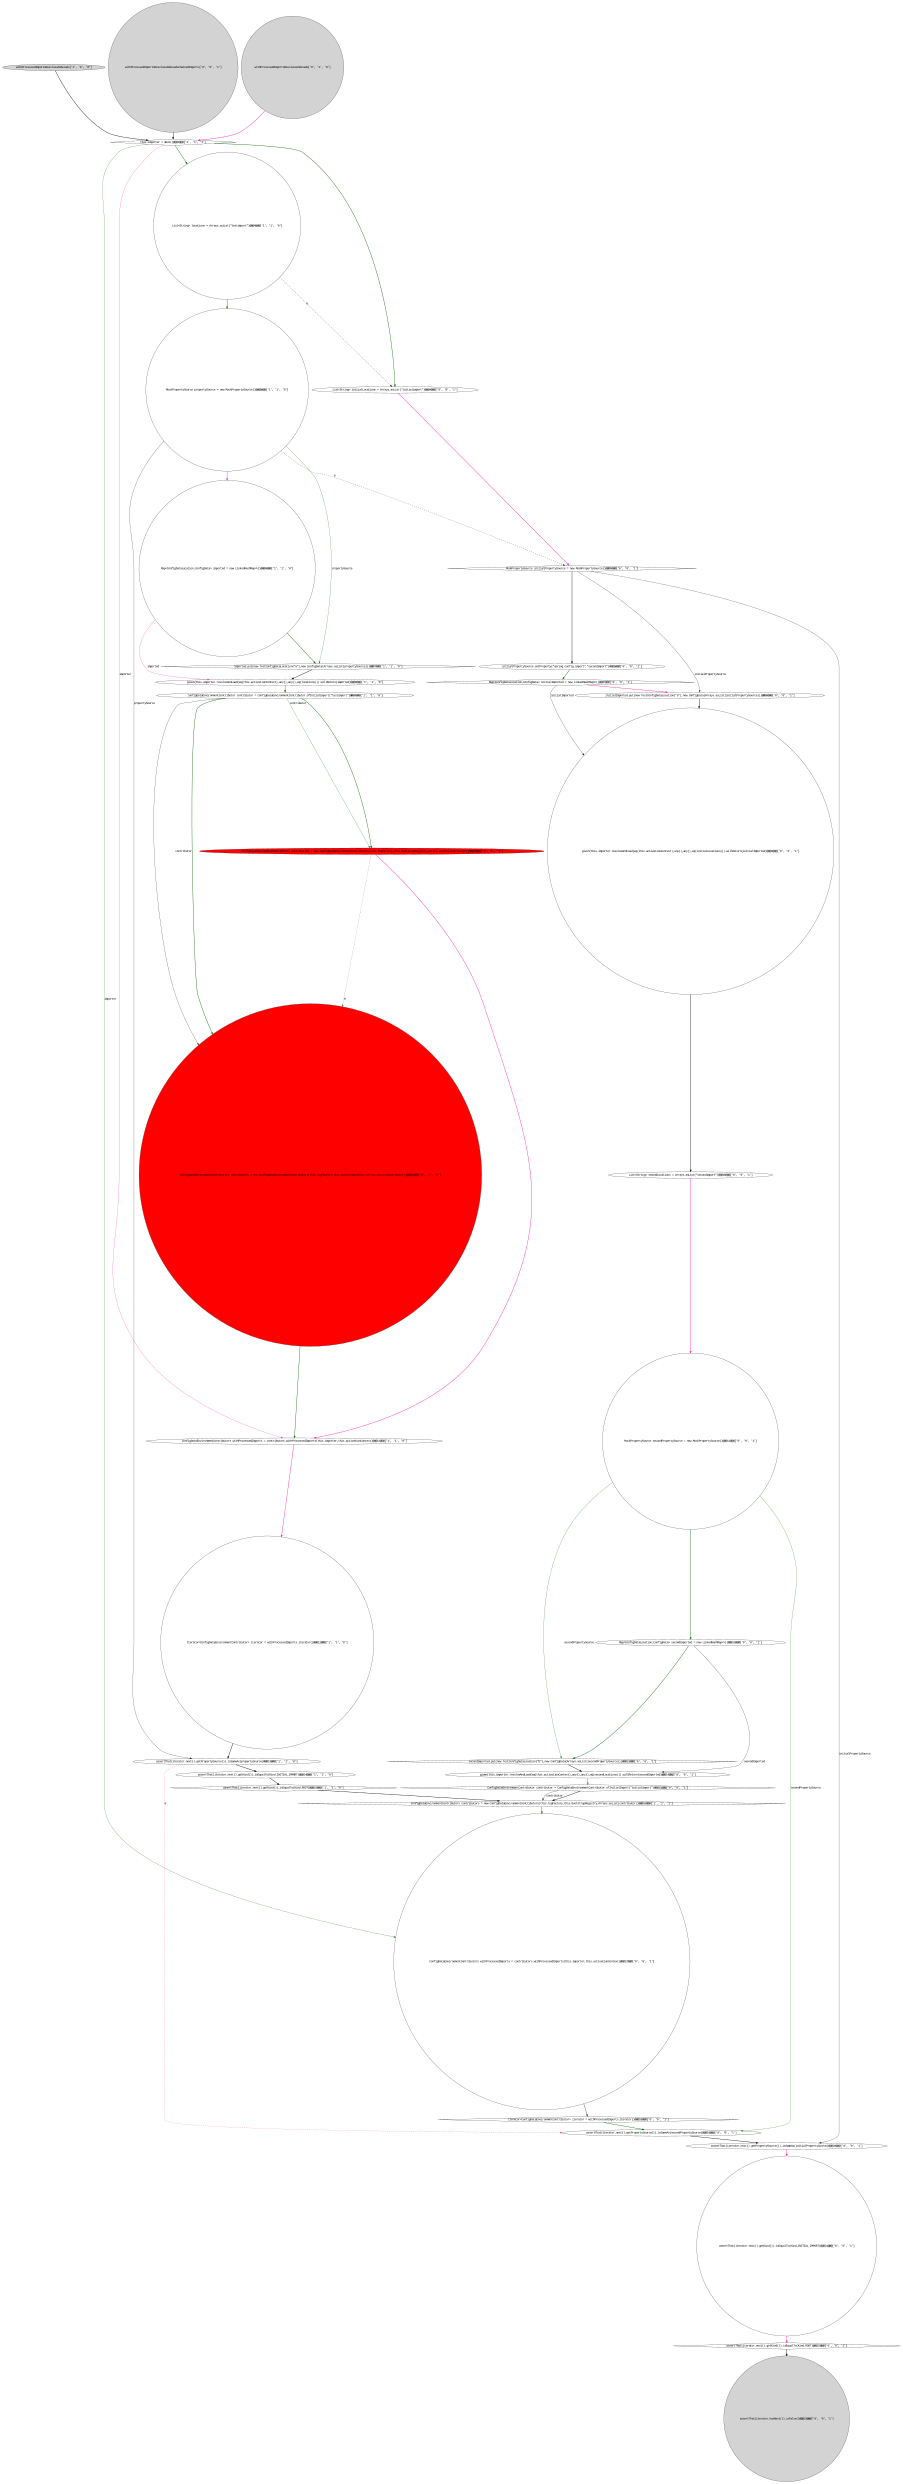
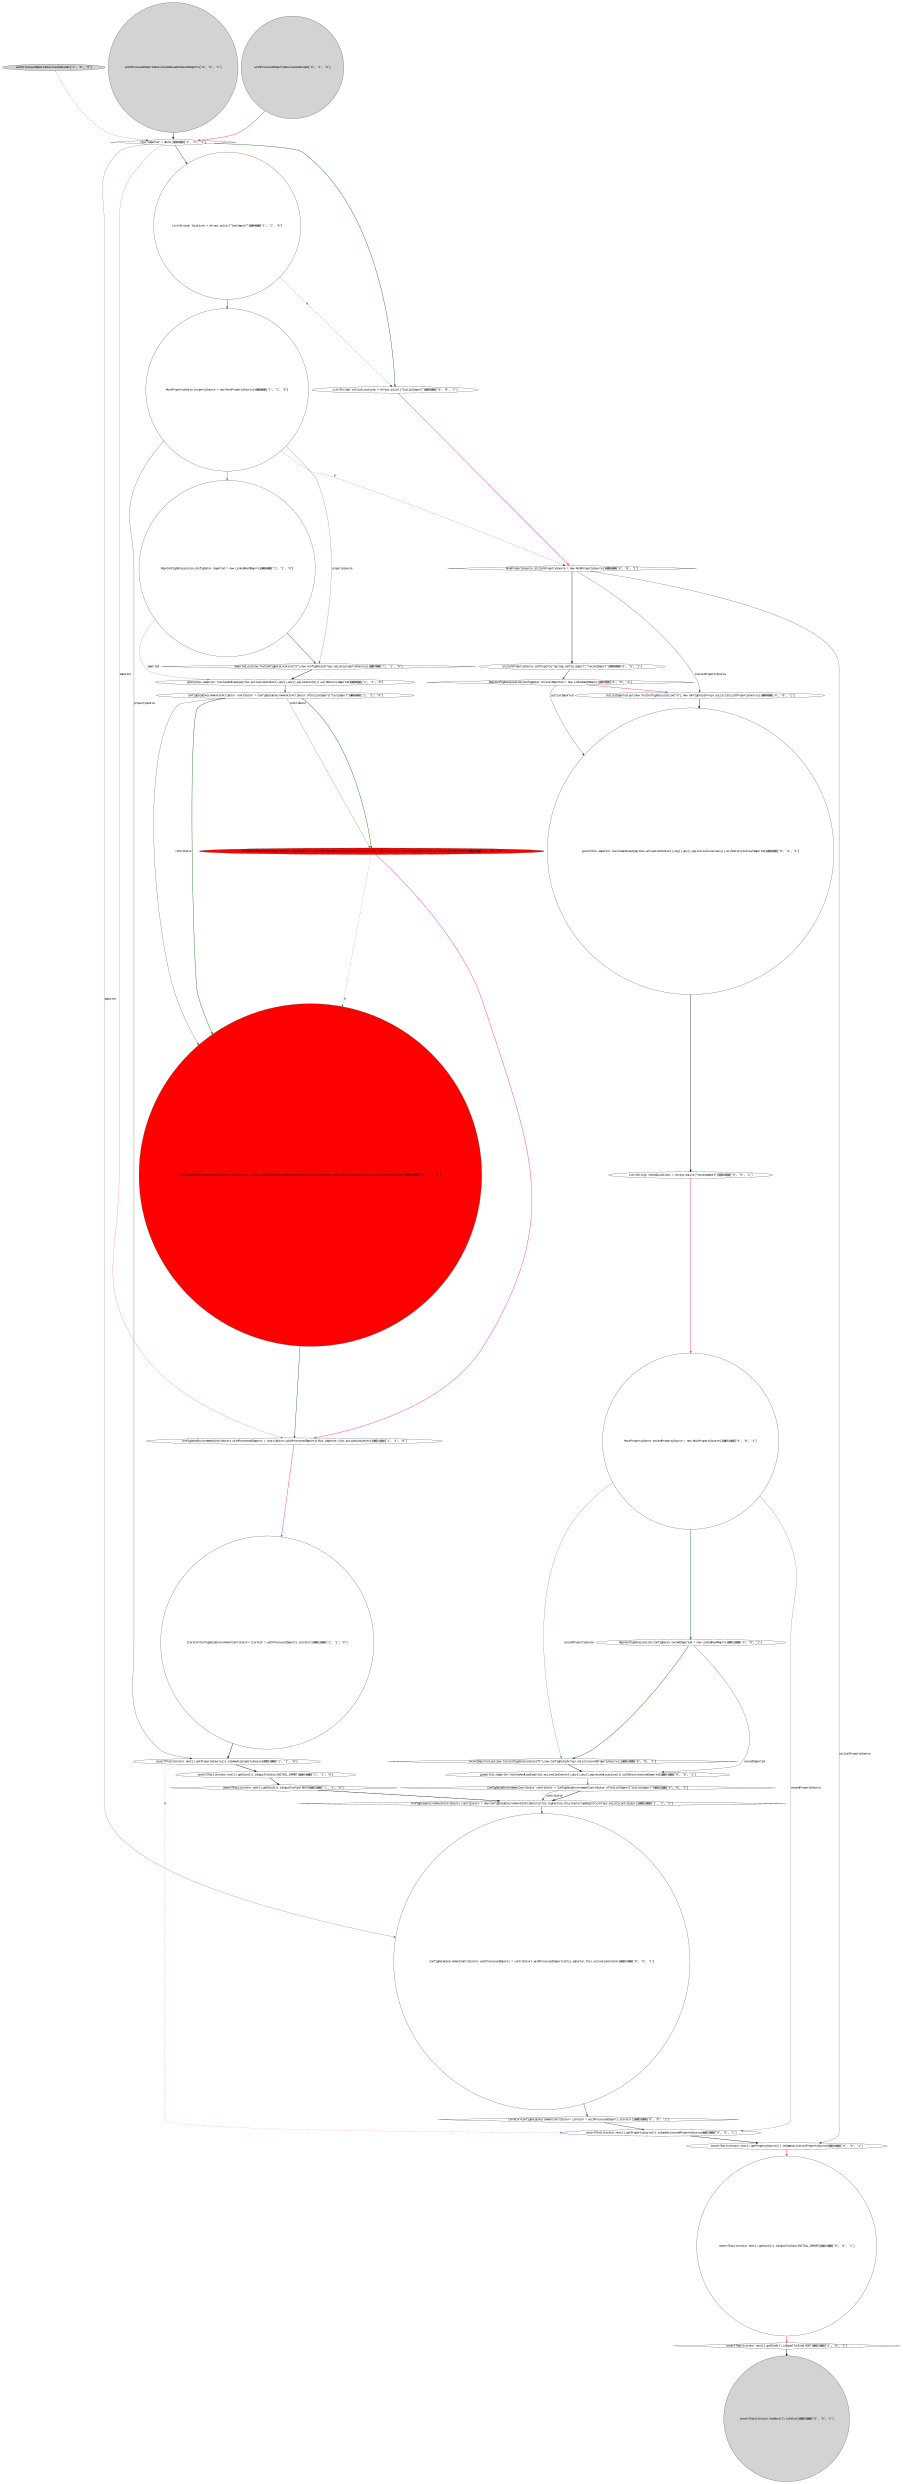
edge "withProcessedImportsResolvesAndLoads['1', '0', '0']" -> "this.importer = mock()@@@3@@@['1', '1', '1']": style bold -> dashed
